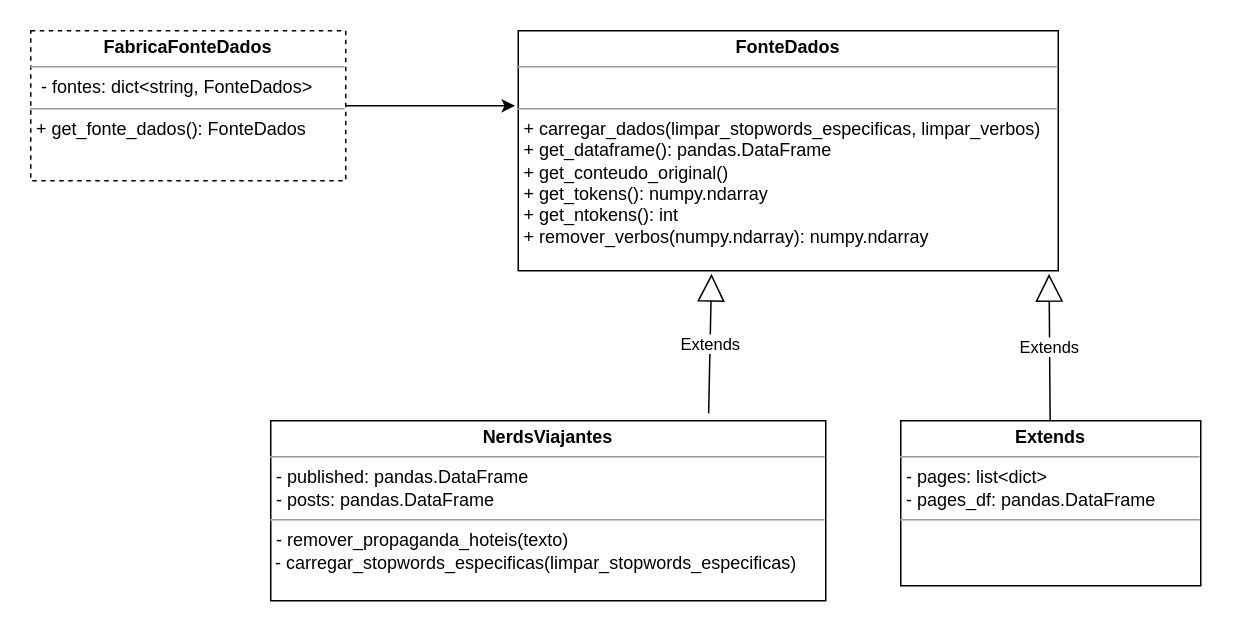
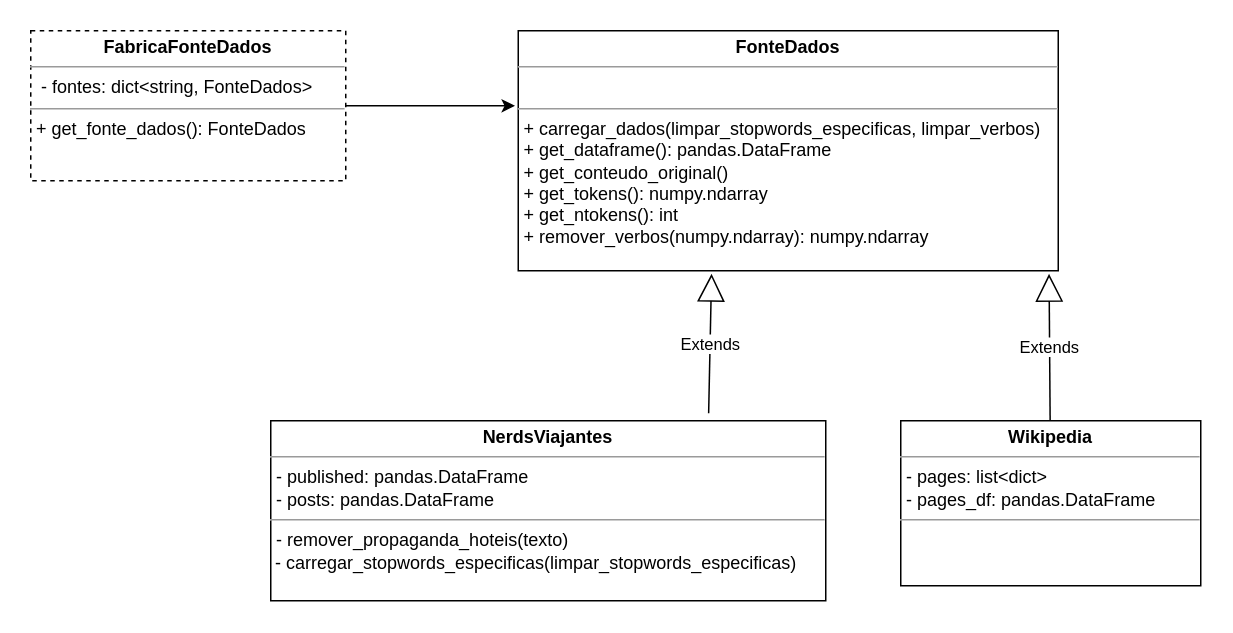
node "Extends - pages: list<dict> - pages_df: pandas.DataFrame": label "Extends - pages: list<dict> - pages_df: pandas.DataFrame" -> "Wikipedia - pages: list<dict> - pages_df: pandas.DataFrame"
